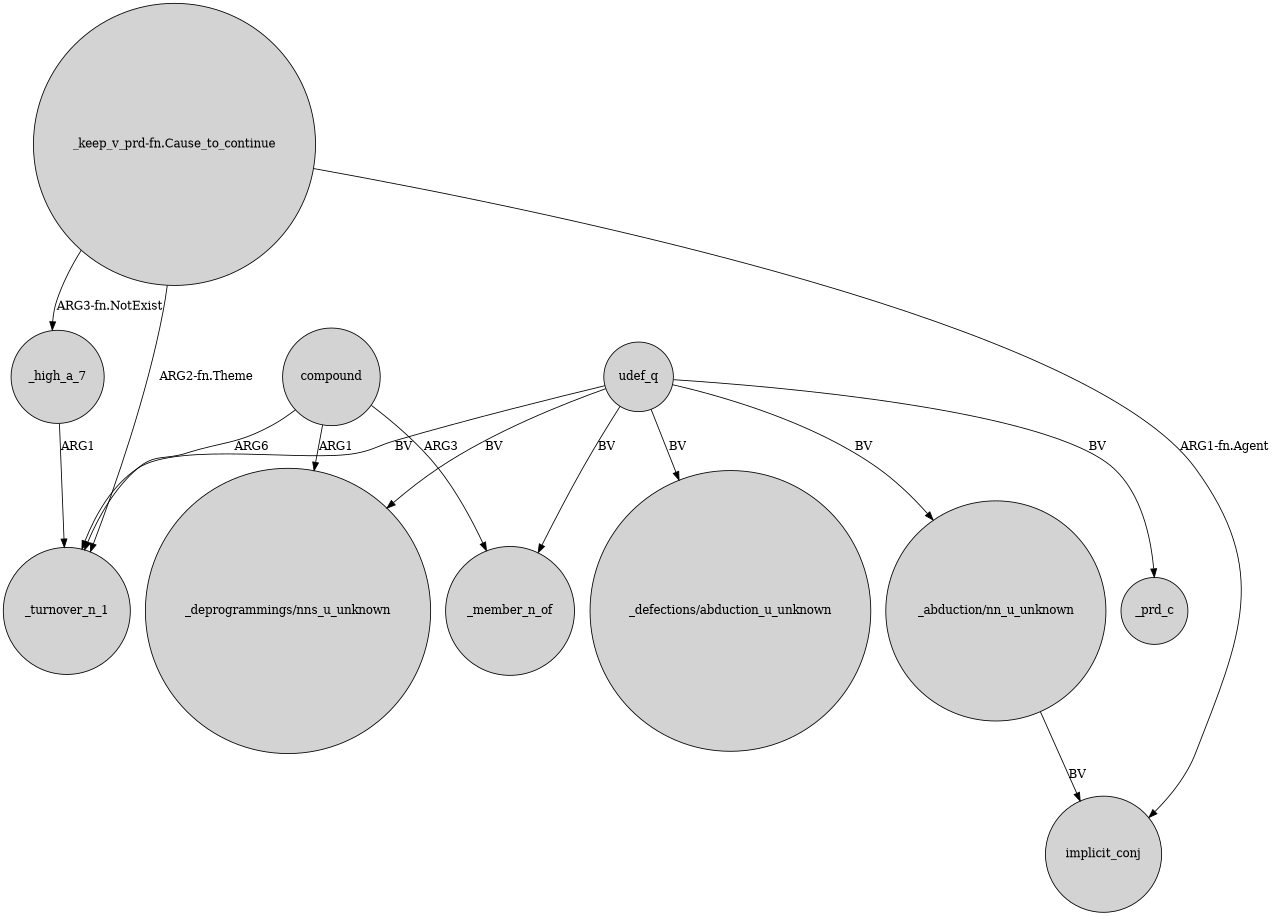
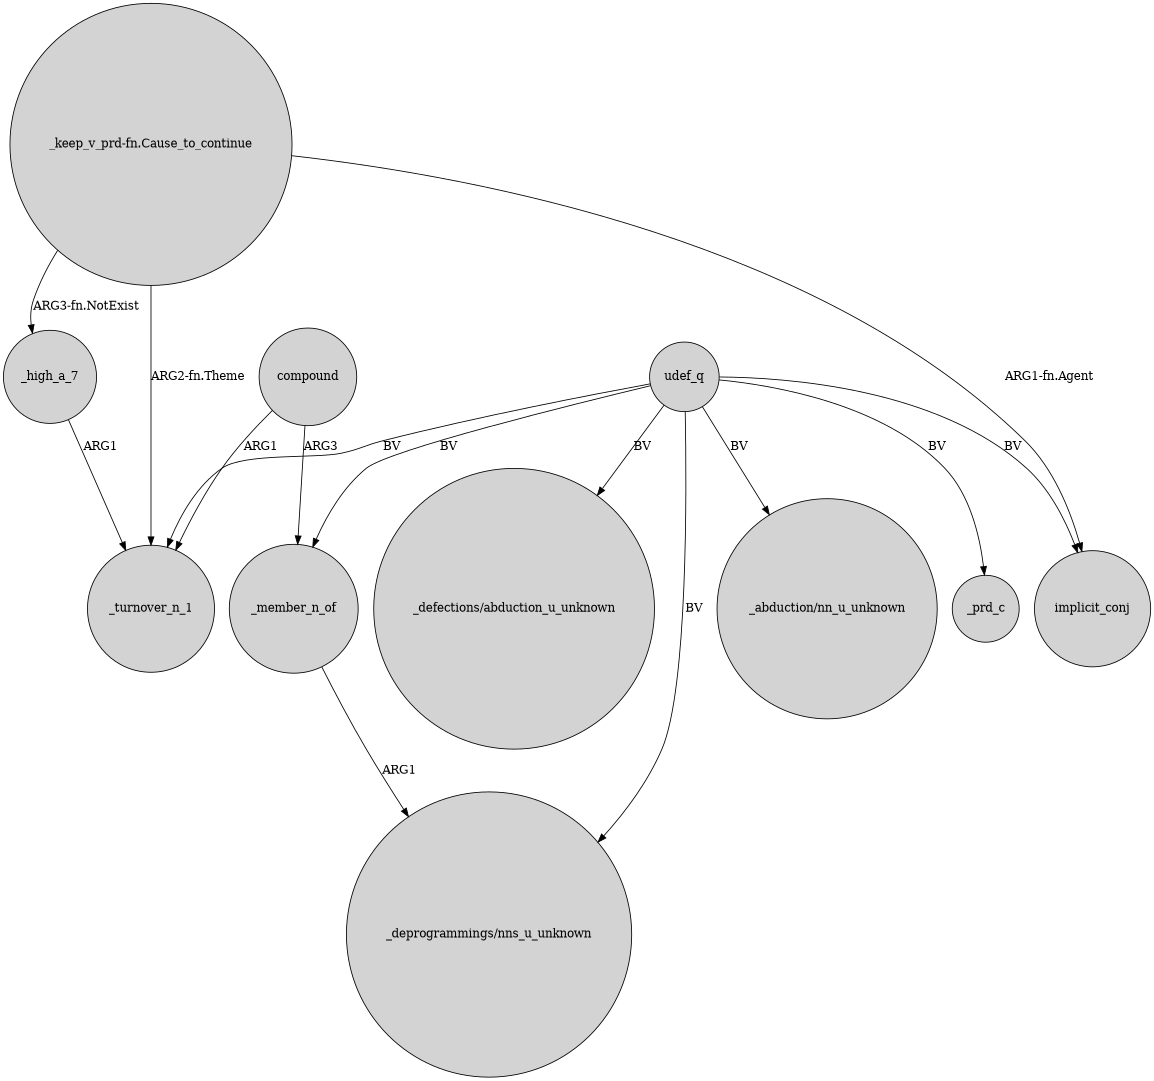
edge "compound" -> "_deprogrammings/nns_u_unknown": now "_member_n_of" -> "_deprogrammings/nns_u_unknown"
edge "compound" -> "_turnover_n_1": label "ARG6" -> "ARG1"
edge "_abduction/nn_u_unknown" -> "implicit_conj": now "udef_q" -> "implicit_conj"
